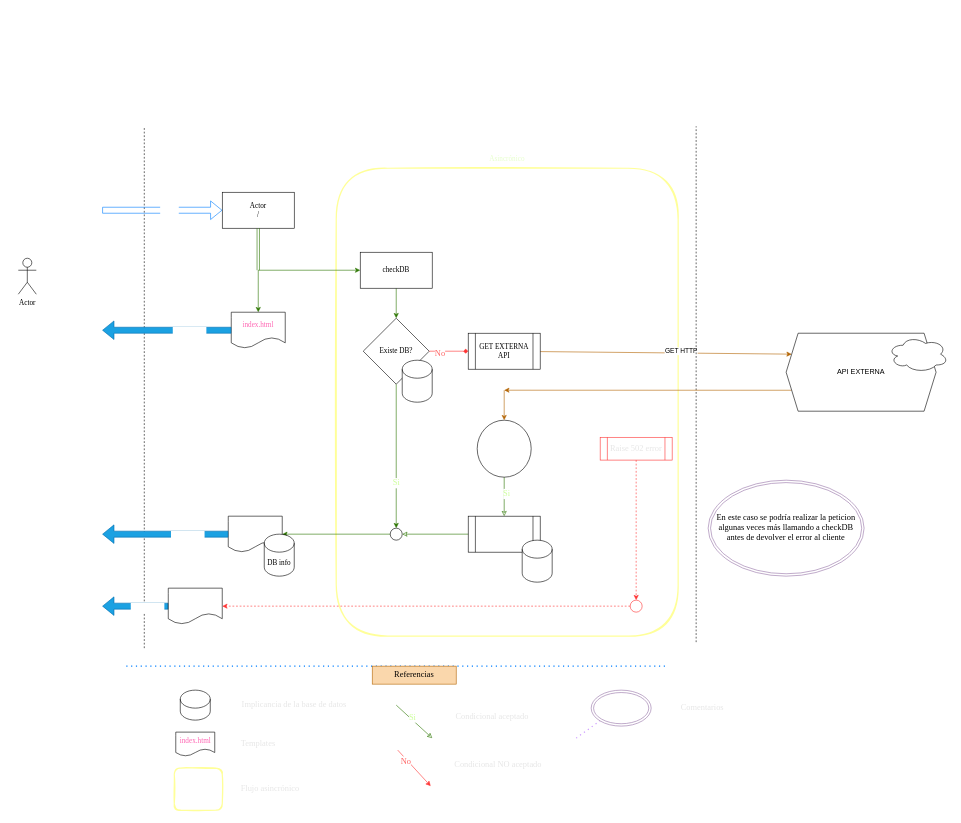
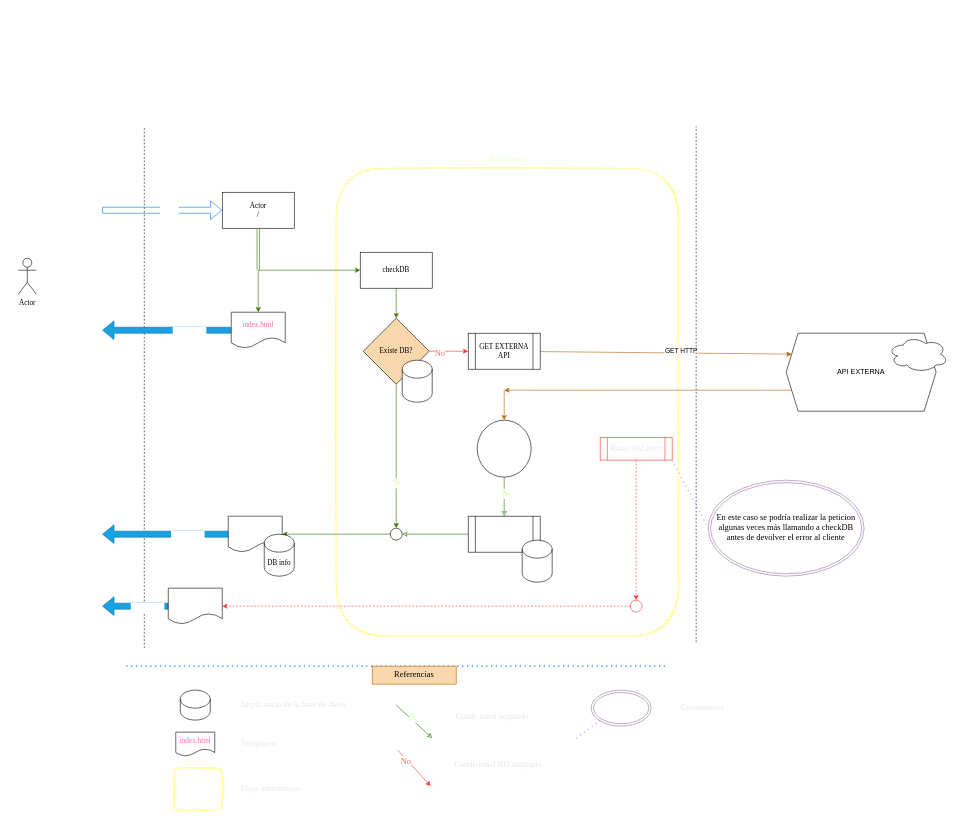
node "Existe DB?": fillcolor #ffffff -> #fad7ac
edge "Existe DB?" -> "GET EXTERNA API": arrowhead diamond -> classic
edge "Raise 502 error" -- "En este caso se podría realizar la peticion algunas veces más llamando a checkDB antes de devolver el error al cliente": added
